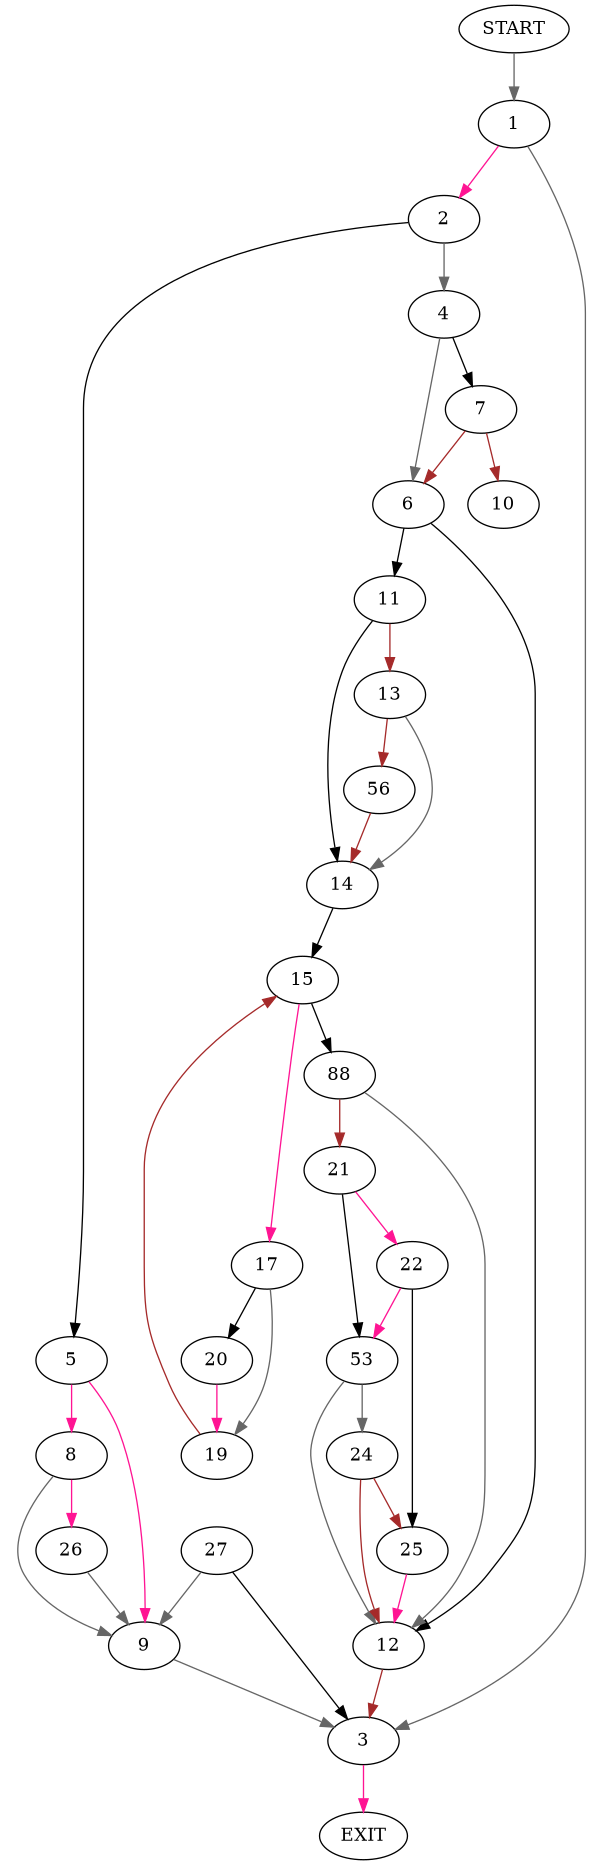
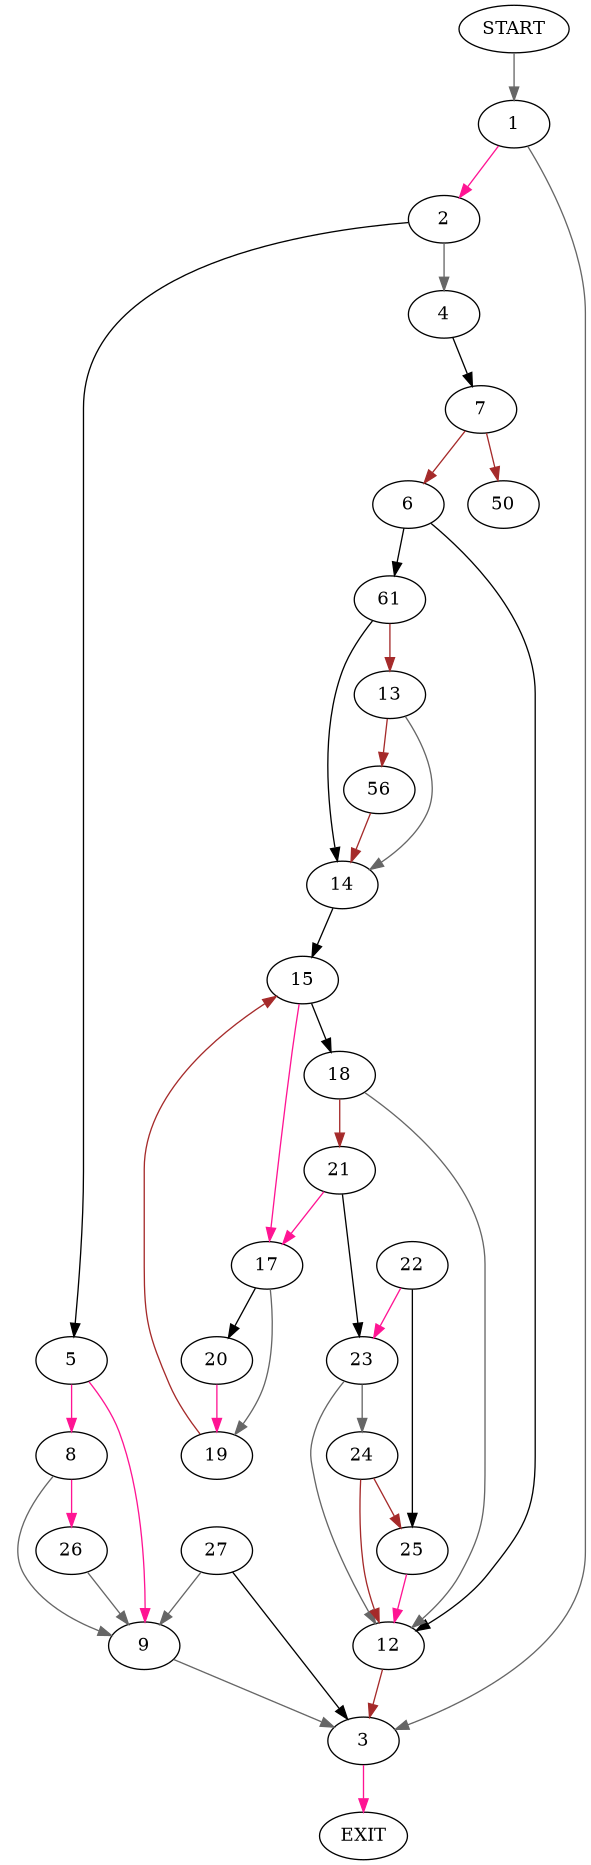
edge "4" -> "6": removed
node "10": label "10" -> "50"
node "11": label "11" -> "61"
node "88": label "88" -> "18"
edge "21" -> "22": now "21" -> "17"
node "53": label "53" -> "23"
